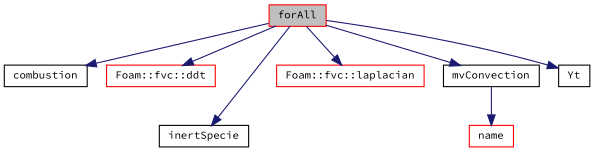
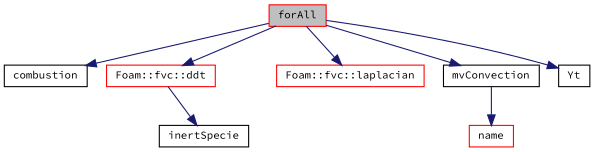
edge "forAll" -> "inertSpecie": now "Foam::fvc::ddt" -> "inertSpecie"
